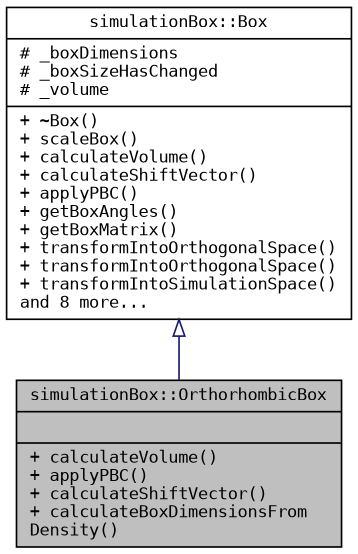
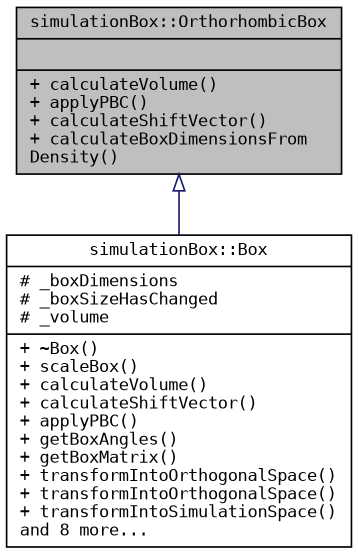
edge "simulationBox::OrthorhombicBox" -> "simulationBox::Box": reversed
